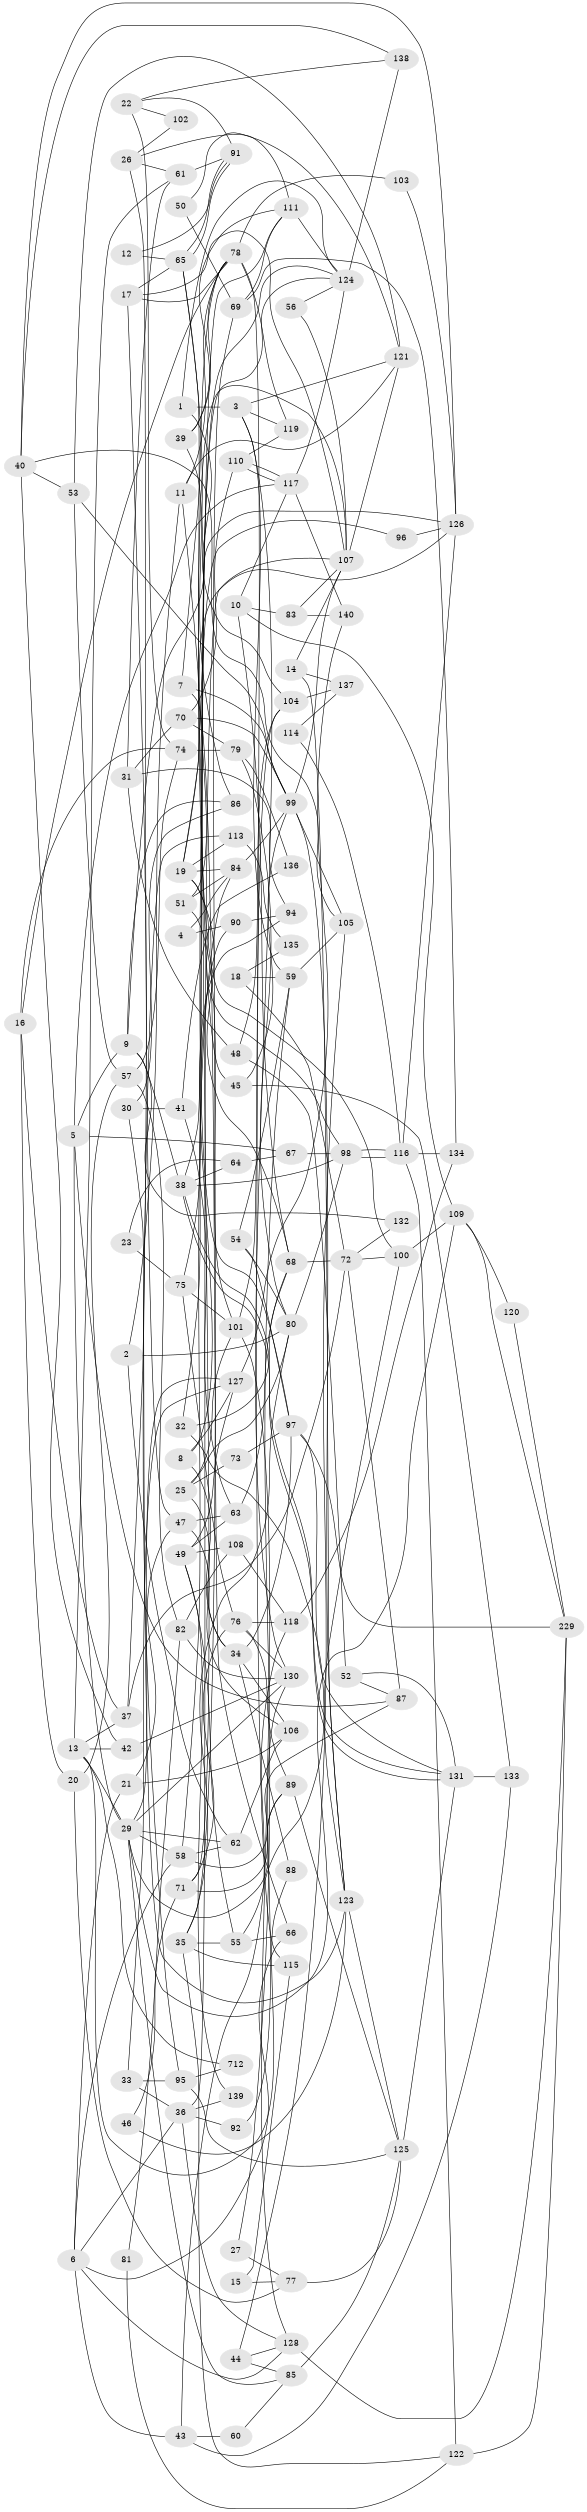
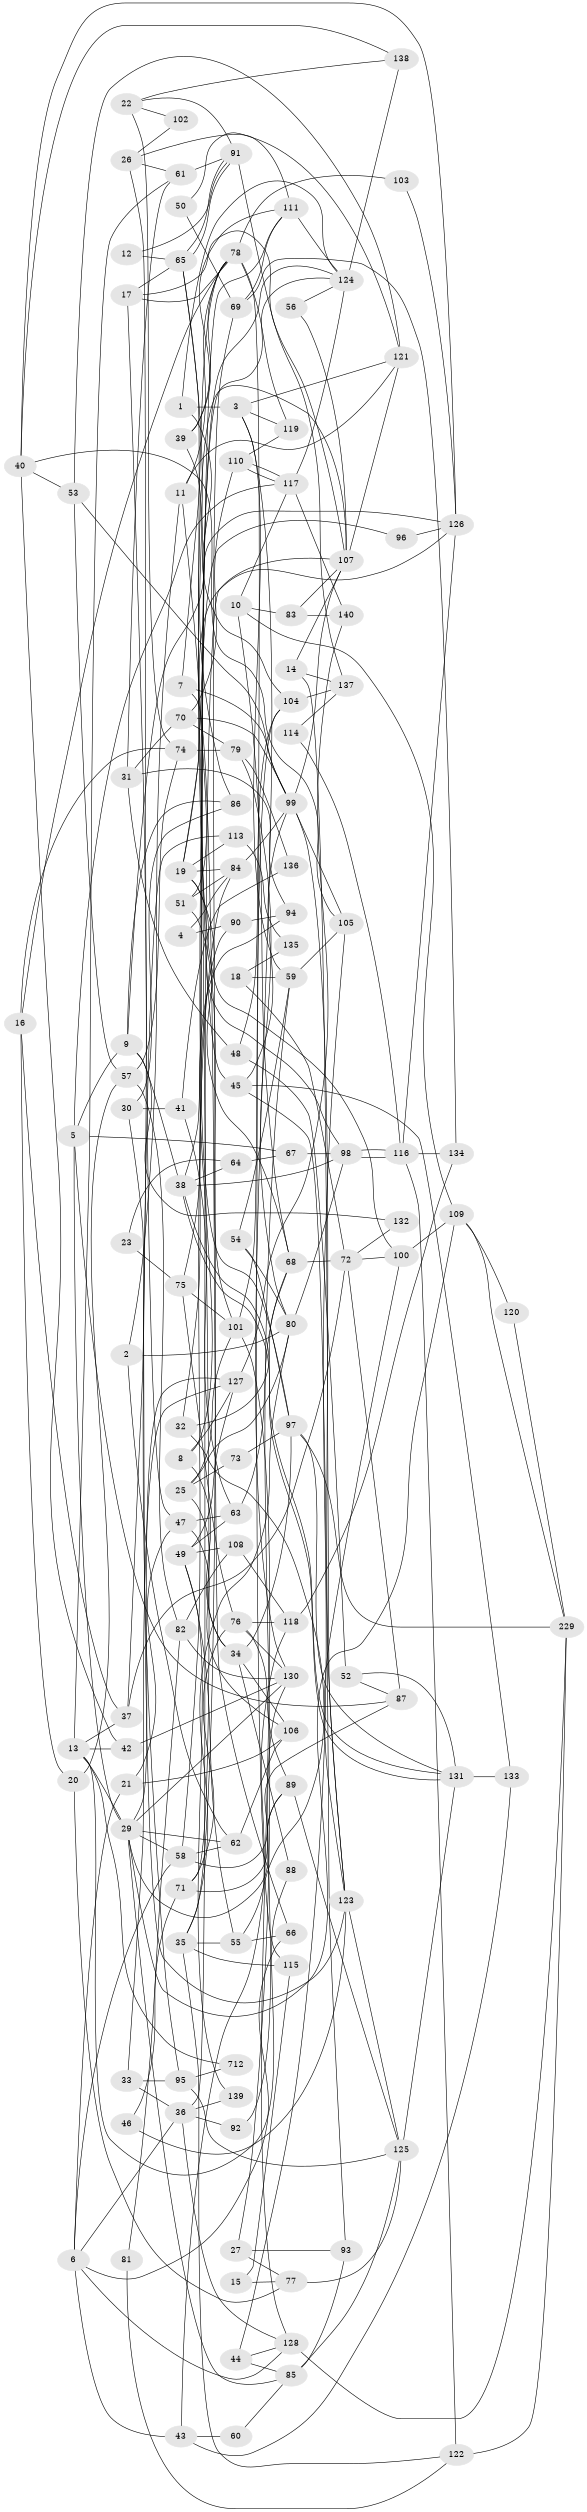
edge "91" -- "137": added
node "93": added
